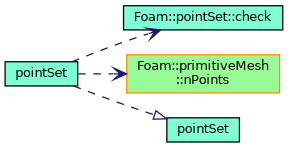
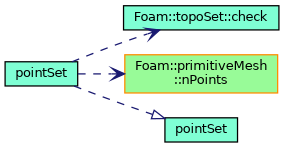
node "Foam::pointSet::check": label "Foam::pointSet::check" -> "Foam::topoSet::check"
